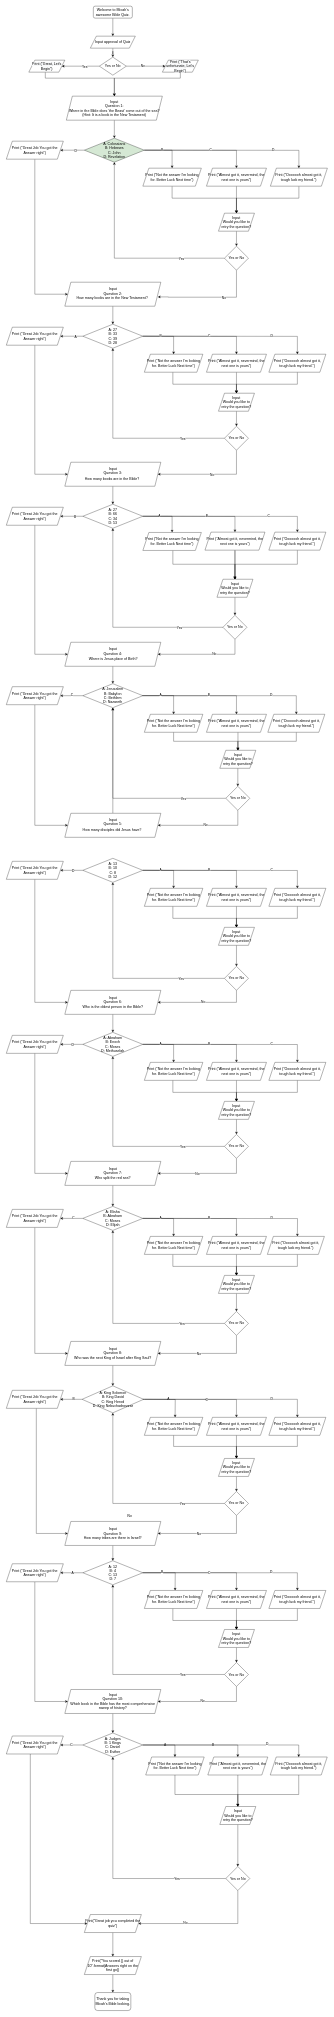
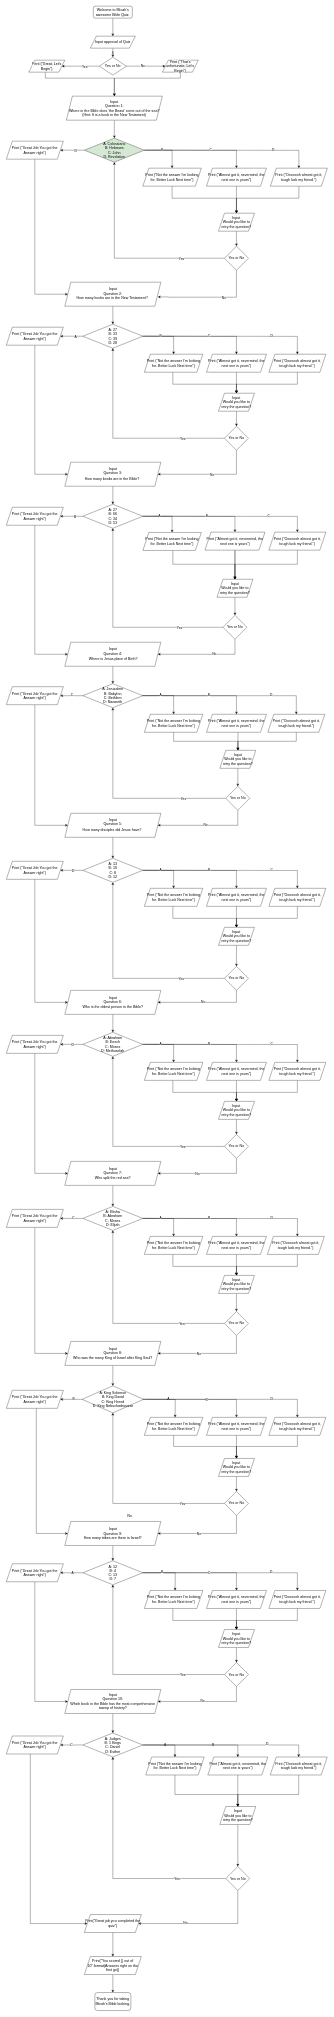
edge "Input Question 5: How many disciples did Jesus have?" -> "A: Jerusalem B: Babylon C: Bethlem D: Nazareth": now "Input Question 5: How many disciples did Jesus have?" -> "A: 13 B: 10 C: 8 D: 12"
node "Input Question 8: Who was the next King of Israel after King Saul?": label "Input Question 8: Who was the next King of Israel after King Saul?" -> "Input Question 8: Who was the many King of Israel after King Saul?"
